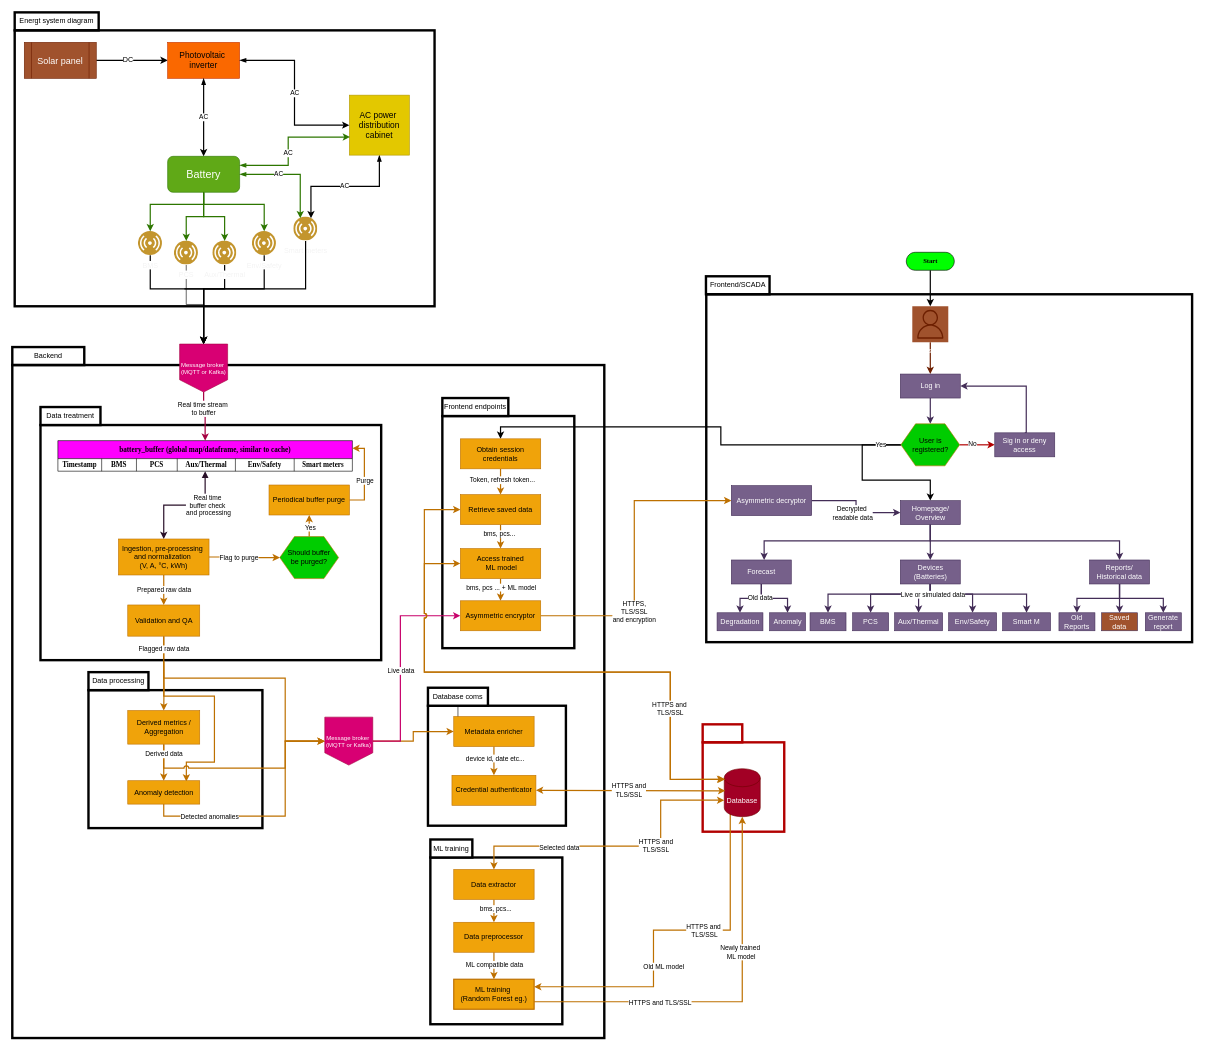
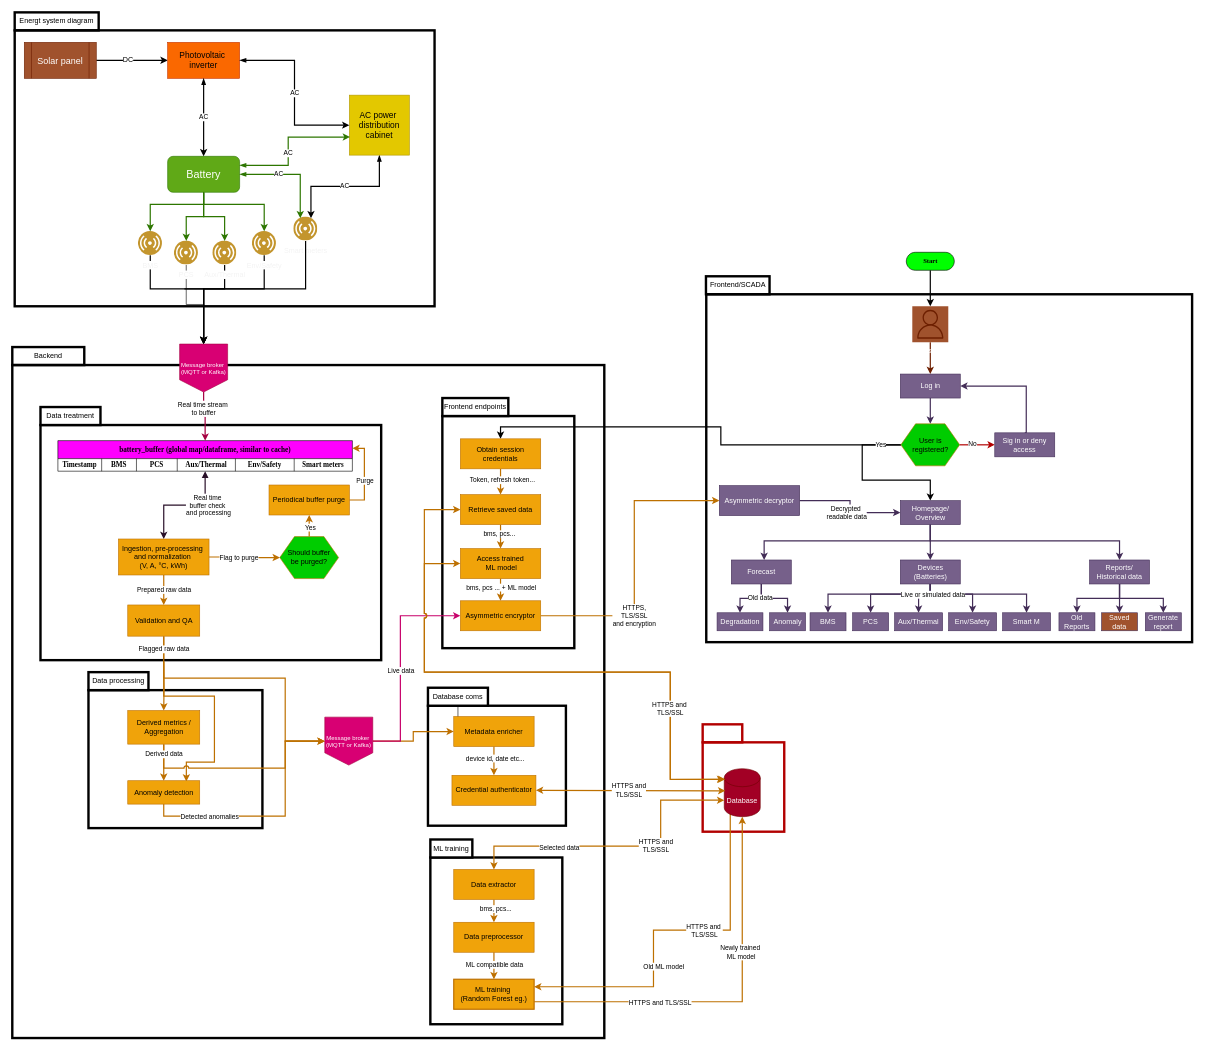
node "Asymmetric decryptor": moved (772, 501) -> (760, 501)
